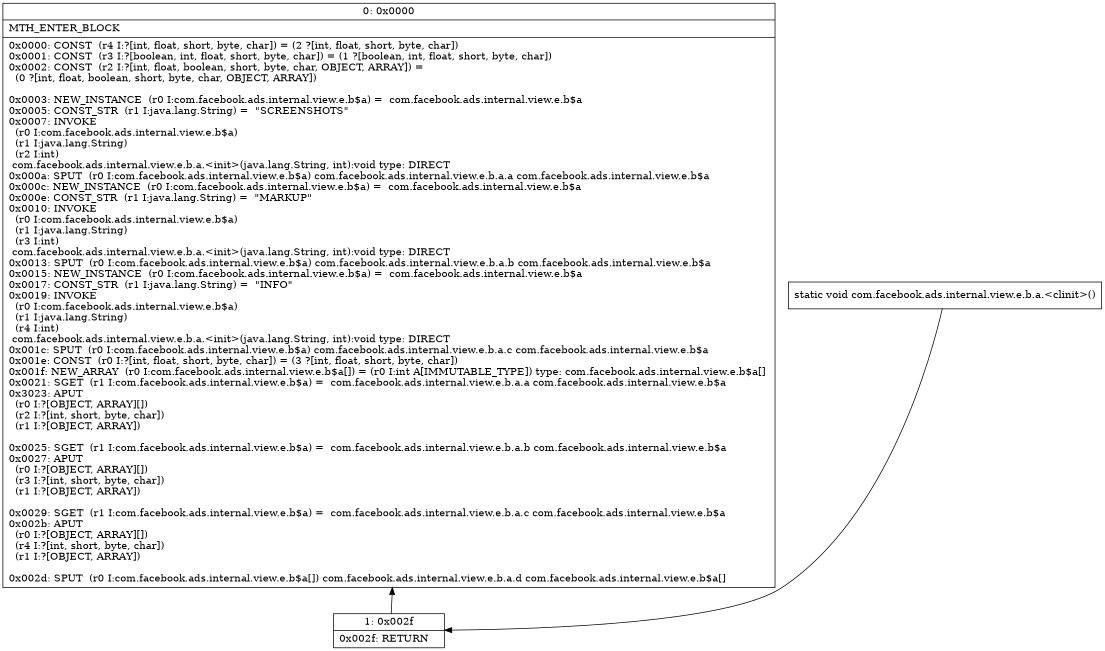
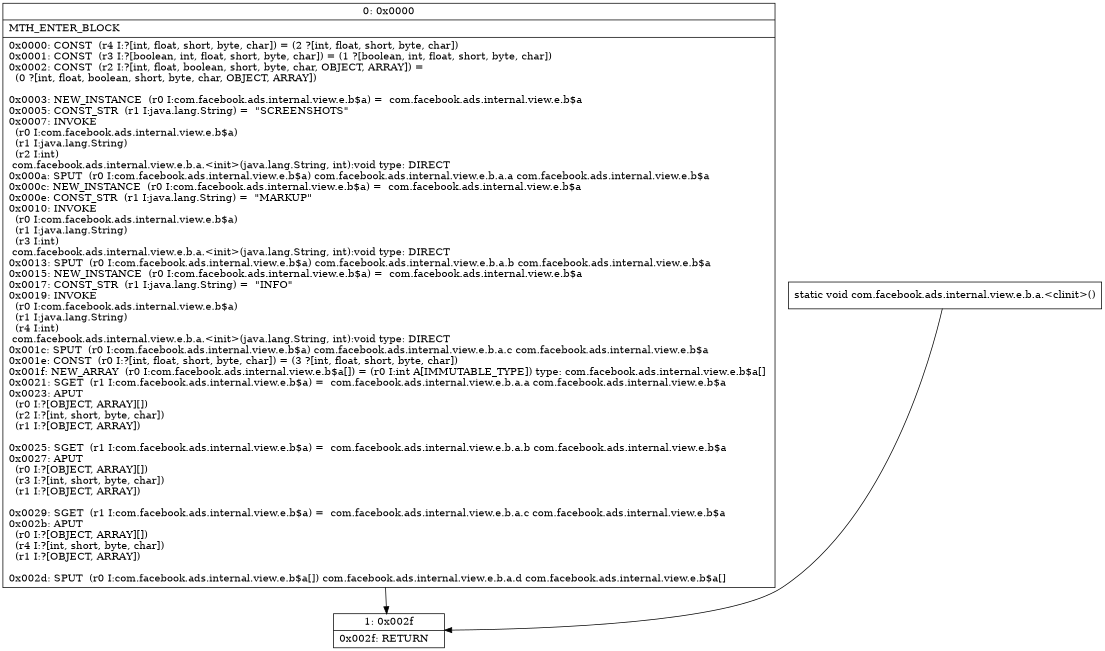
node "0: 0x0000": text "0x3023: APUT" -> "0x0023: APUT"
edge "1: 0x002f" -> "0: 0x0000": reversed
